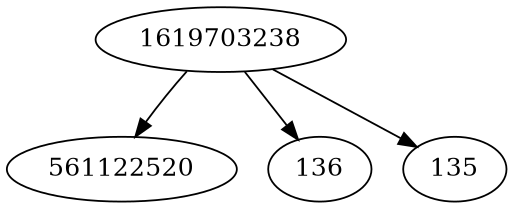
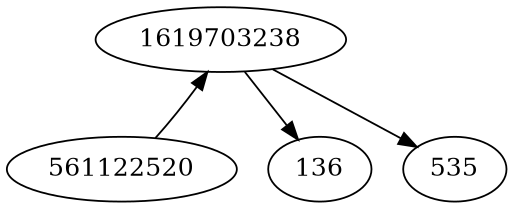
edge "1619703238" -> "561122520": reversed
node "135": label "135" -> "535"
